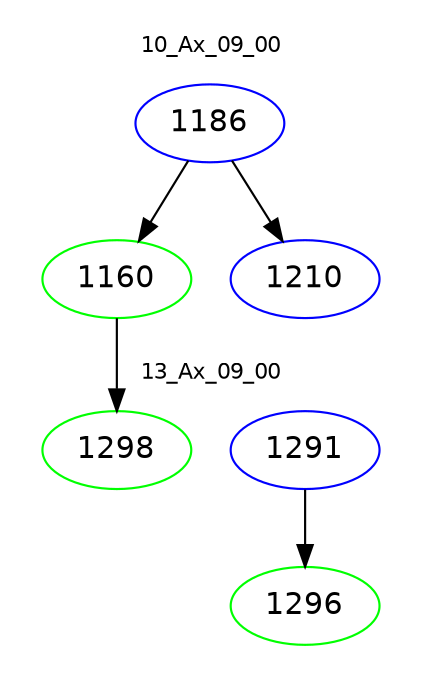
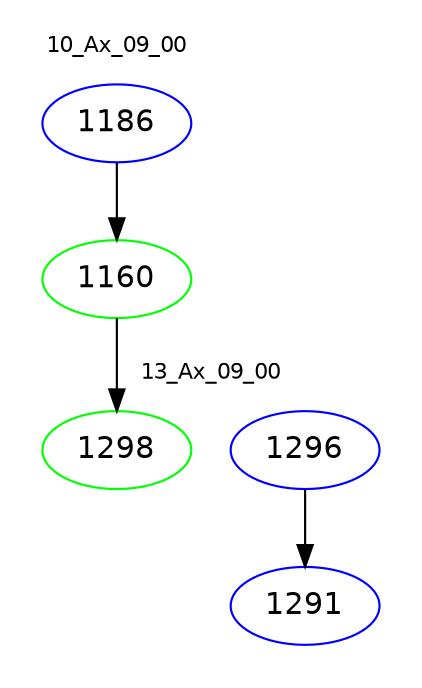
node "1210": removed
edge "1291" -> "1296": reversed
node "1296": color green -> blue
